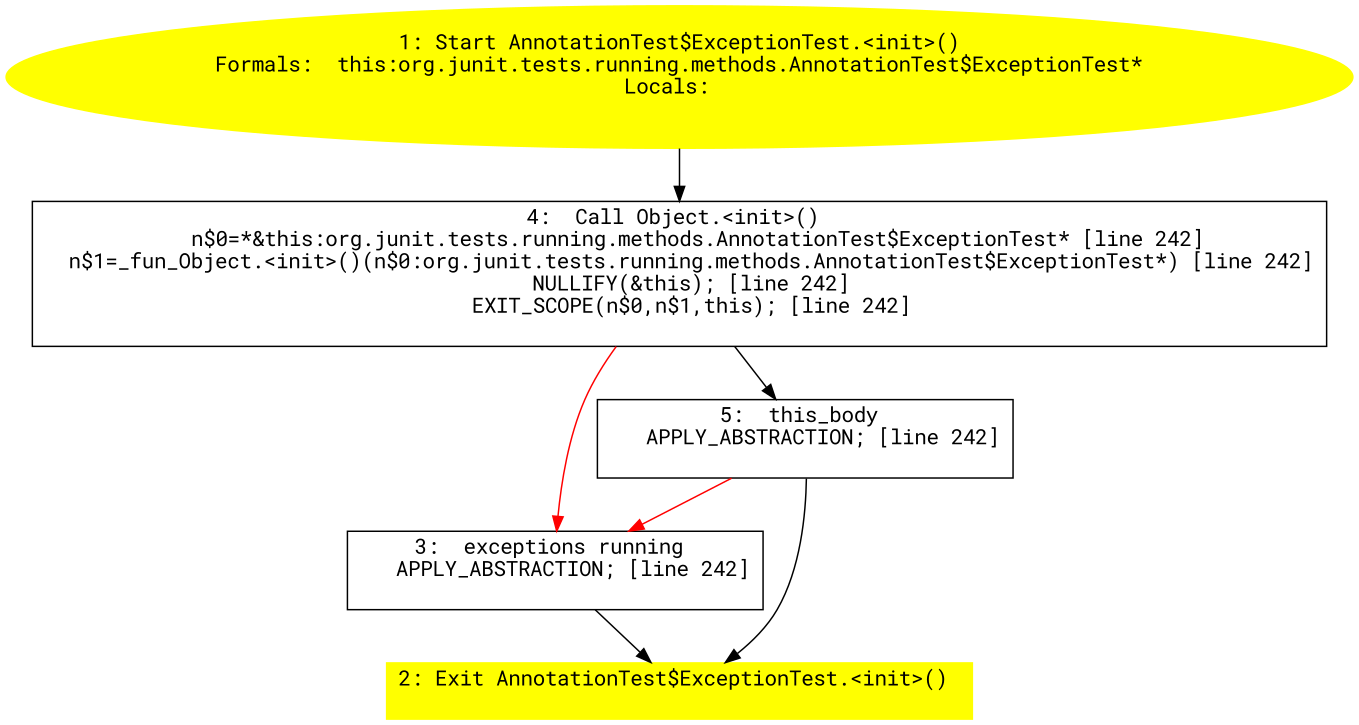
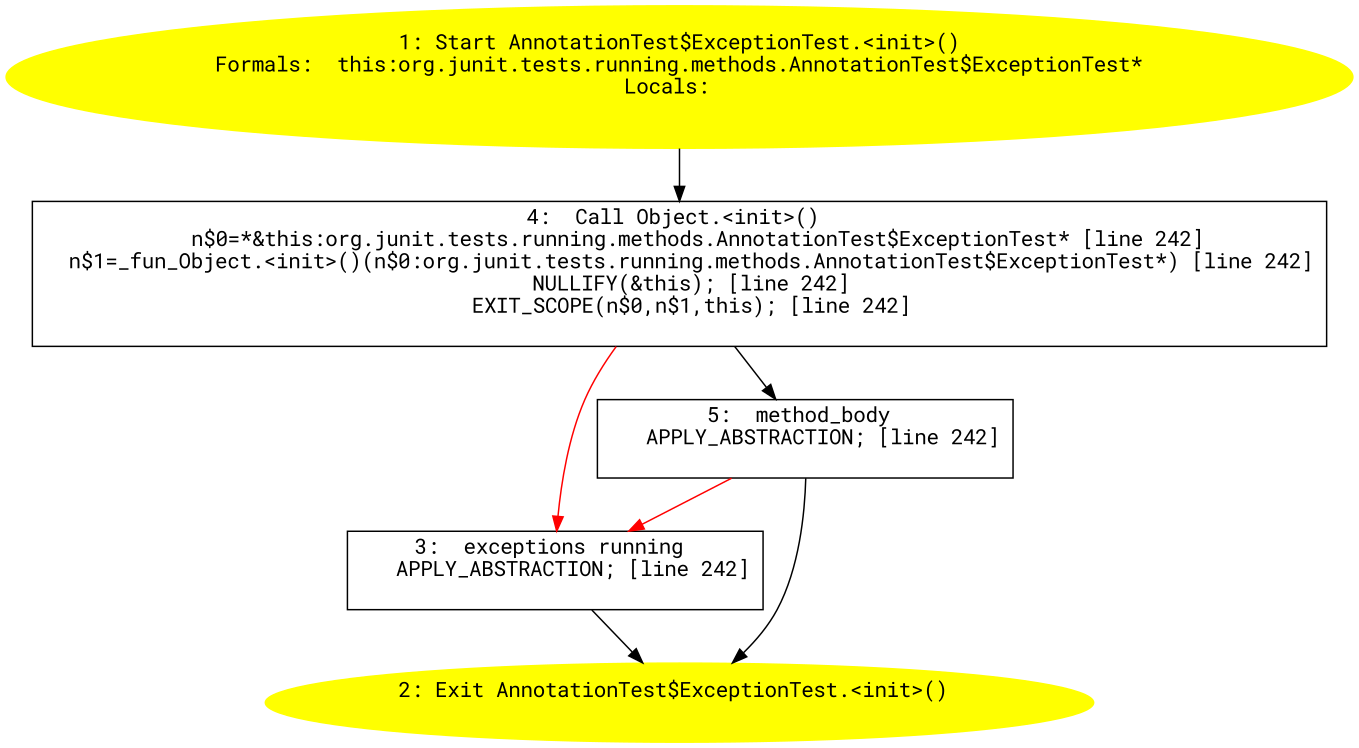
node "5:  this_body APPLY_ABSTRACTION; [line 242]": label "5:  this_body APPLY_ABSTRACTION; [line 242]" -> "5:  method_body APPLY_ABSTRACTION; [line 242]"
node "2: Exit AnnotationTest$ExceptionTest.<init>()": shape box -> ellipse
